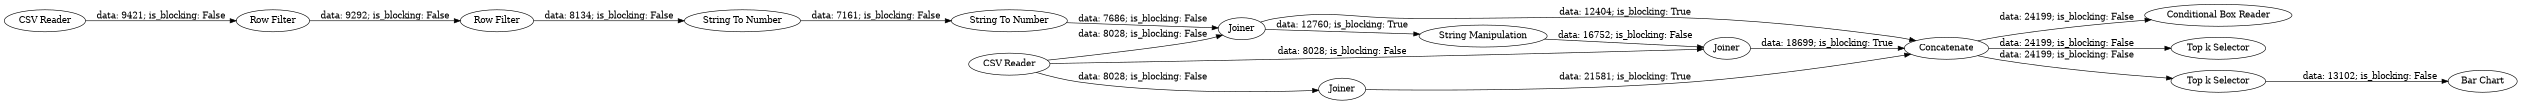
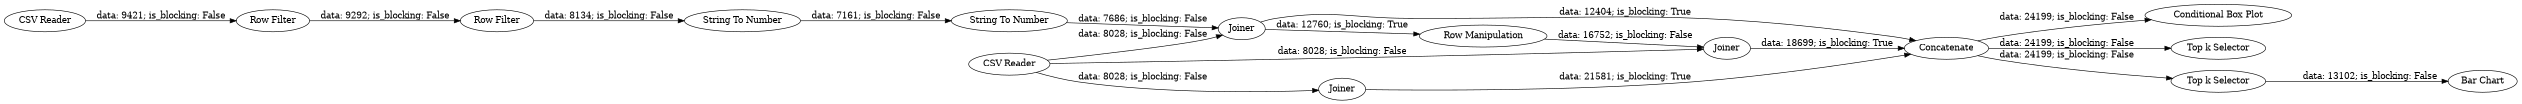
node "Conditional Box Reader": label "Conditional Box Reader" -> "Conditional Box Plot"
node "String Manipulation": label "String Manipulation" -> "Row Manipulation"
